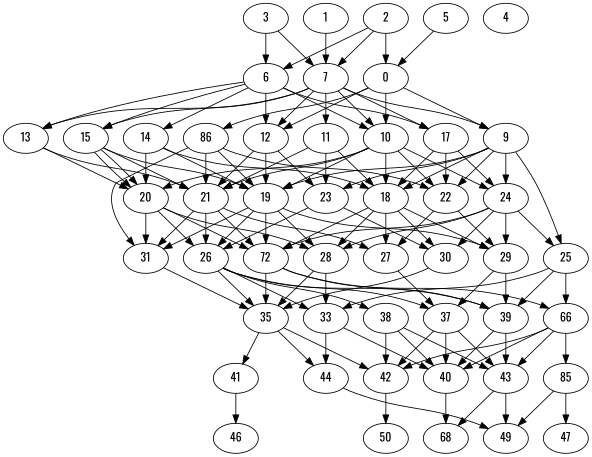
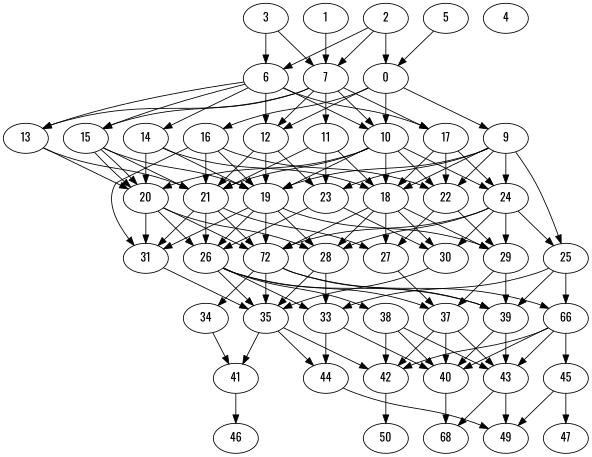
edge "7" -> "9": removed
node "86": label "86" -> "16"
node "34": added
node "85": label "85" -> "45"
